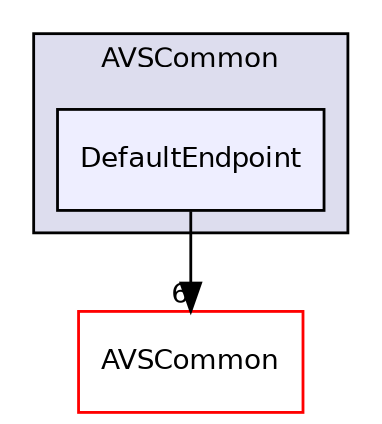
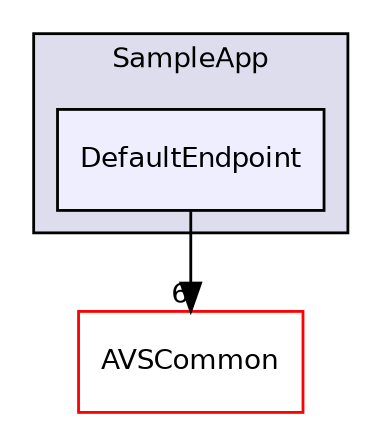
cluster "AVSCommon": label "AVSCommon" -> "SampleApp"
